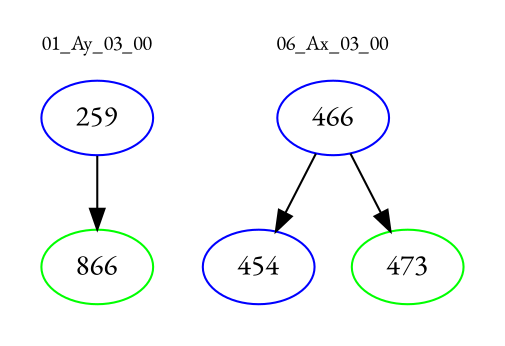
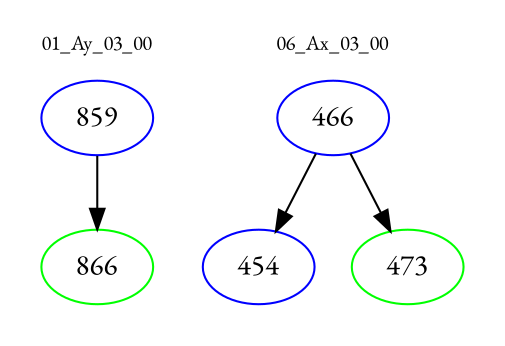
node "259": label "259" -> "859"
